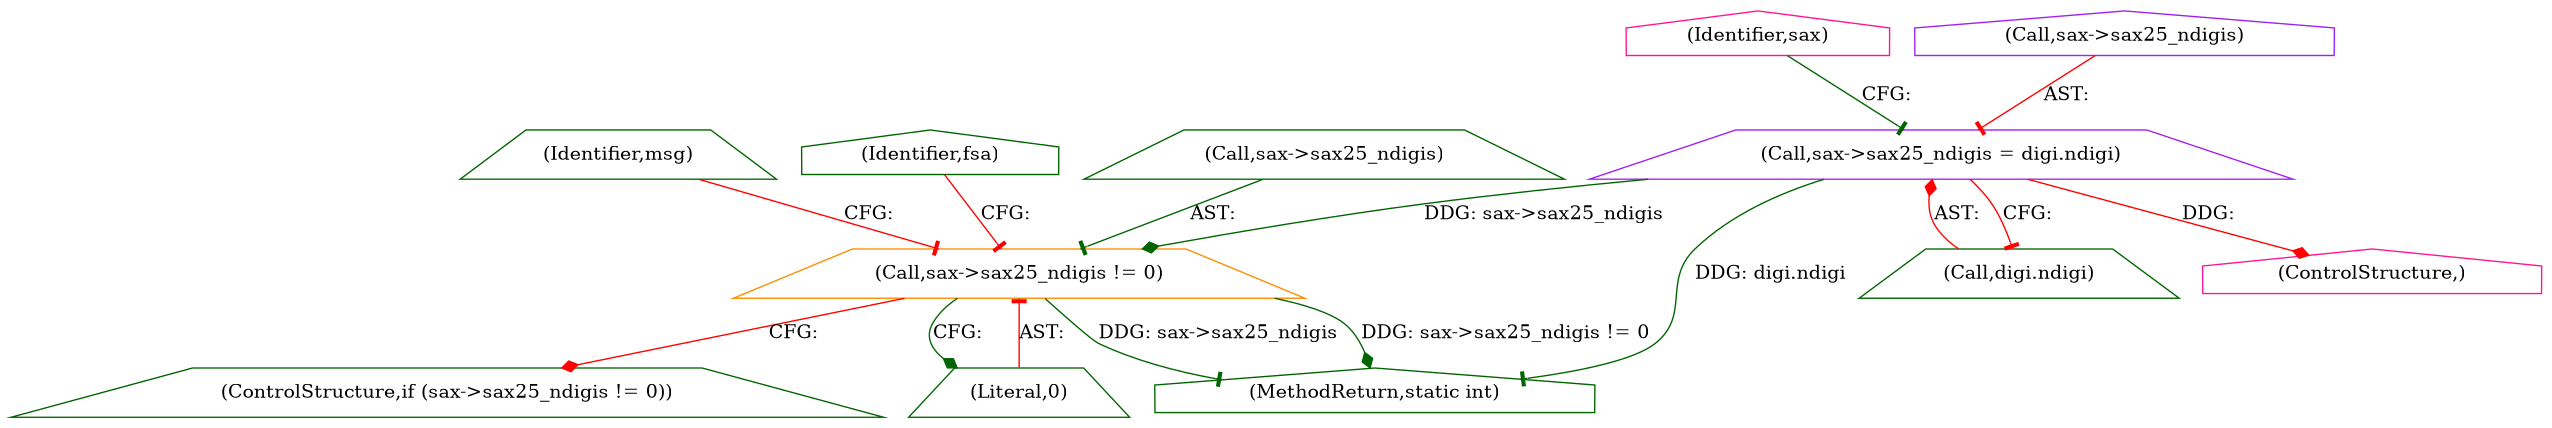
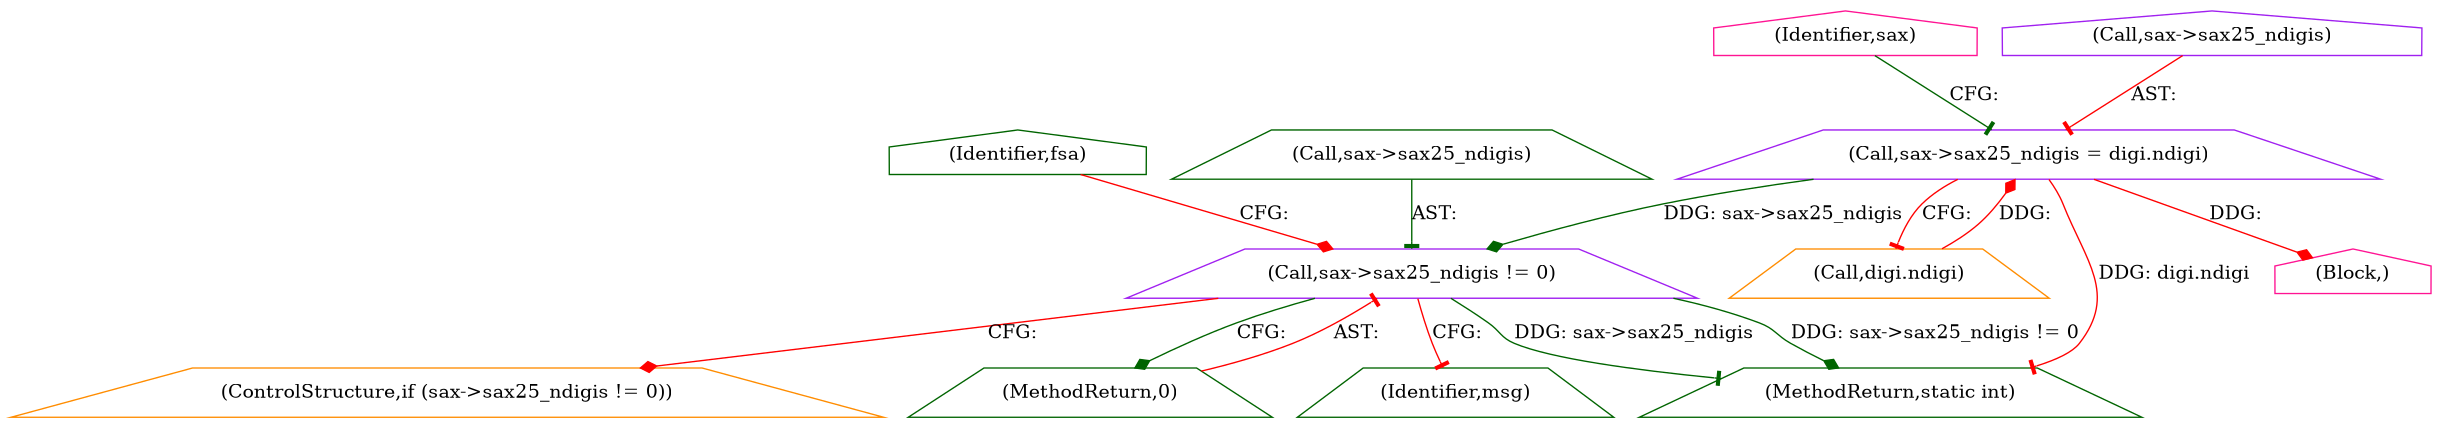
edge "(Identifier,fsa)" -> "(Call,sax->sax25_ndigis != 0)": arrowhead tee -> diamond
edge "(Identifier,msg)" -> "(Call,sax->sax25_ndigis != 0)": reversed
edge "(Call,digi.ndigi)" -> "(Call,sax->sax25_ndigis = digi.ndigi)": label "AST: " -> "DDG: "
node "(Call,sax->sax25_ndigis != 0)": color darkorange -> purple
node "(Call,digi.ndigi)": color darkgreen -> darkorange
node "(ControlStructure,)": label "(ControlStructure,)" -> "(Block,)"
edge "(Call,sax->sax25_ndigis = digi.ndigi)" -> "(MethodReturn,static int)": color darkgreen -> red
node "(ControlStructure,if (sax->sax25_ndigis != 0))": color darkgreen -> darkorange
node "(Literal,0)": label "(Literal,0)" -> "(MethodReturn,0)"
node "(MethodReturn,static int)": shape house -> trapezium
